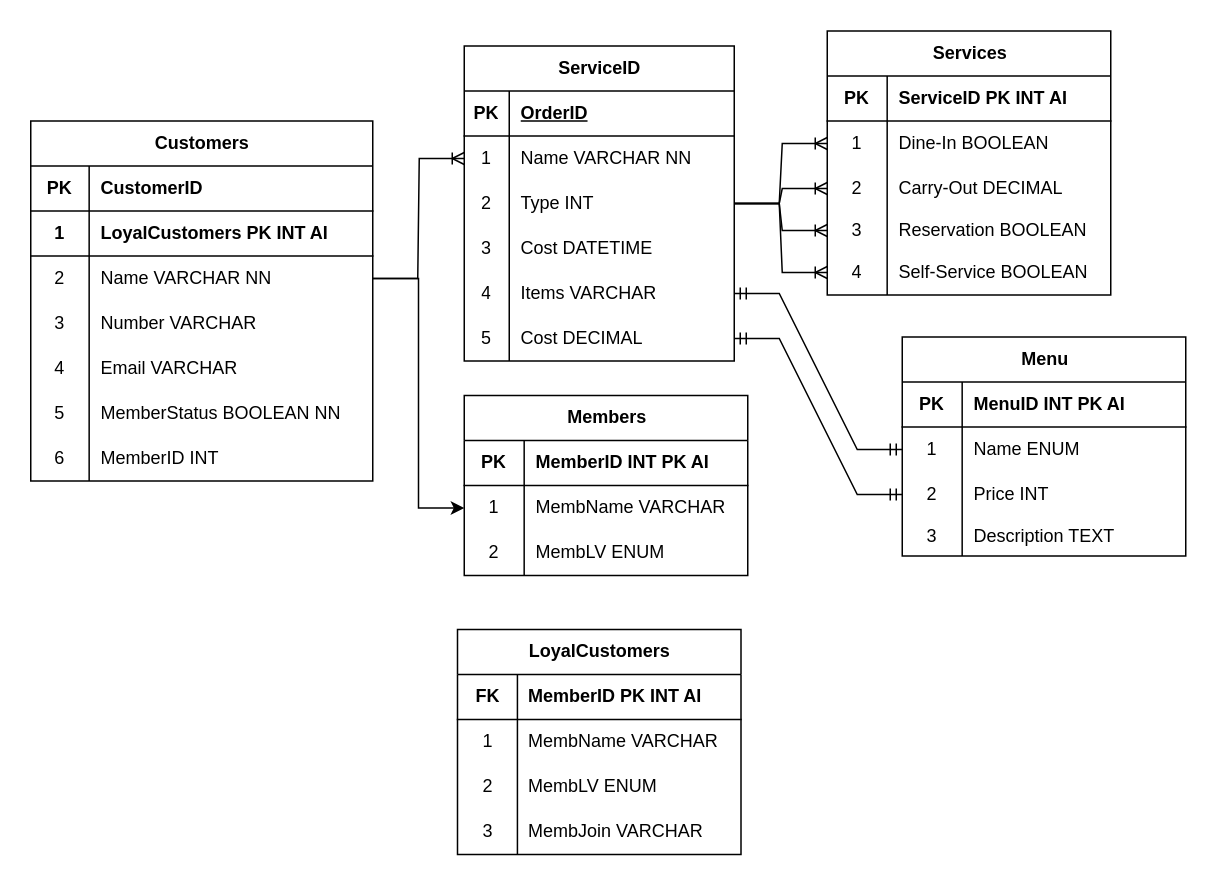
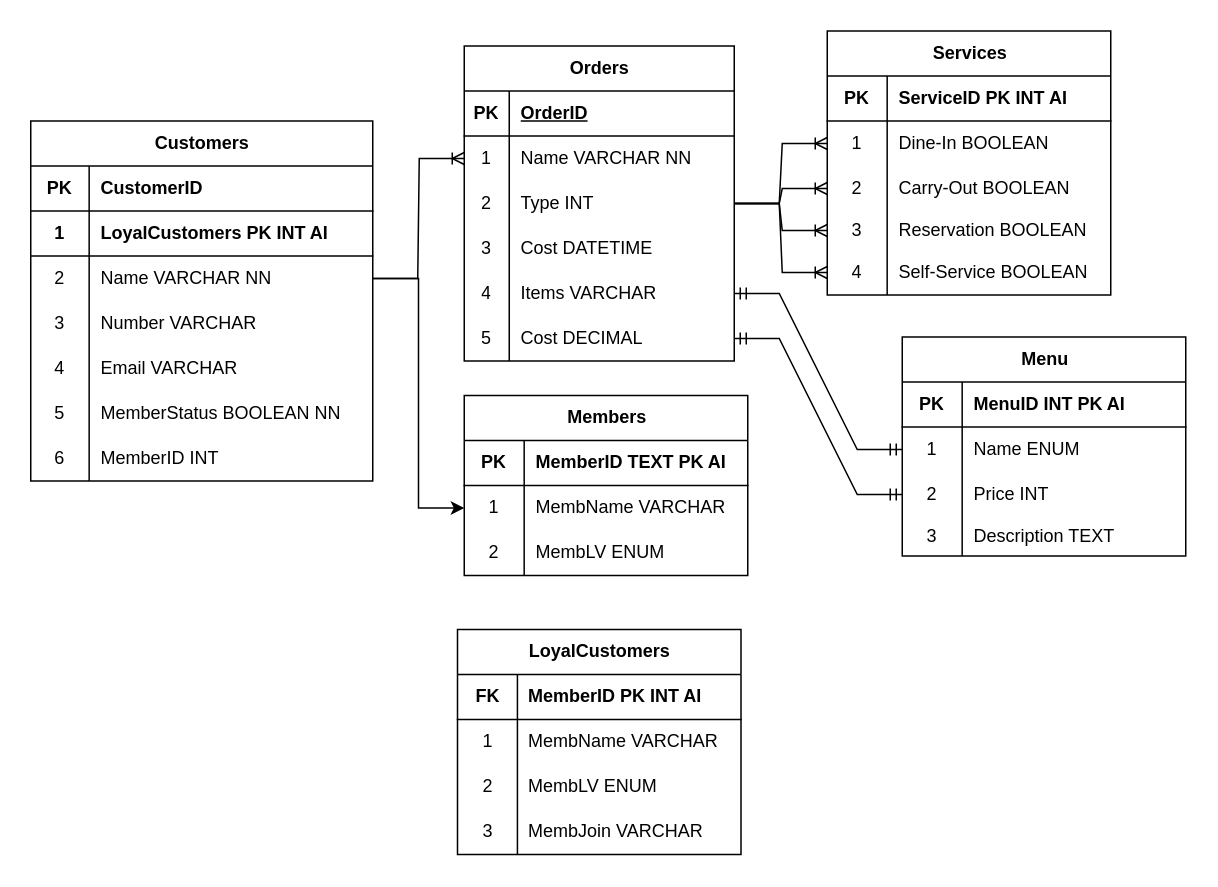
node "ServiceID": label "ServiceID" -> "Orders"
node "Carry-Out DECIMAL": label "Carry-Out DECIMAL" -> "Carry-Out BOOLEAN"
node "MemberID INT PK AI": label "MemberID INT PK AI" -> "MemberID TEXT PK AI"
